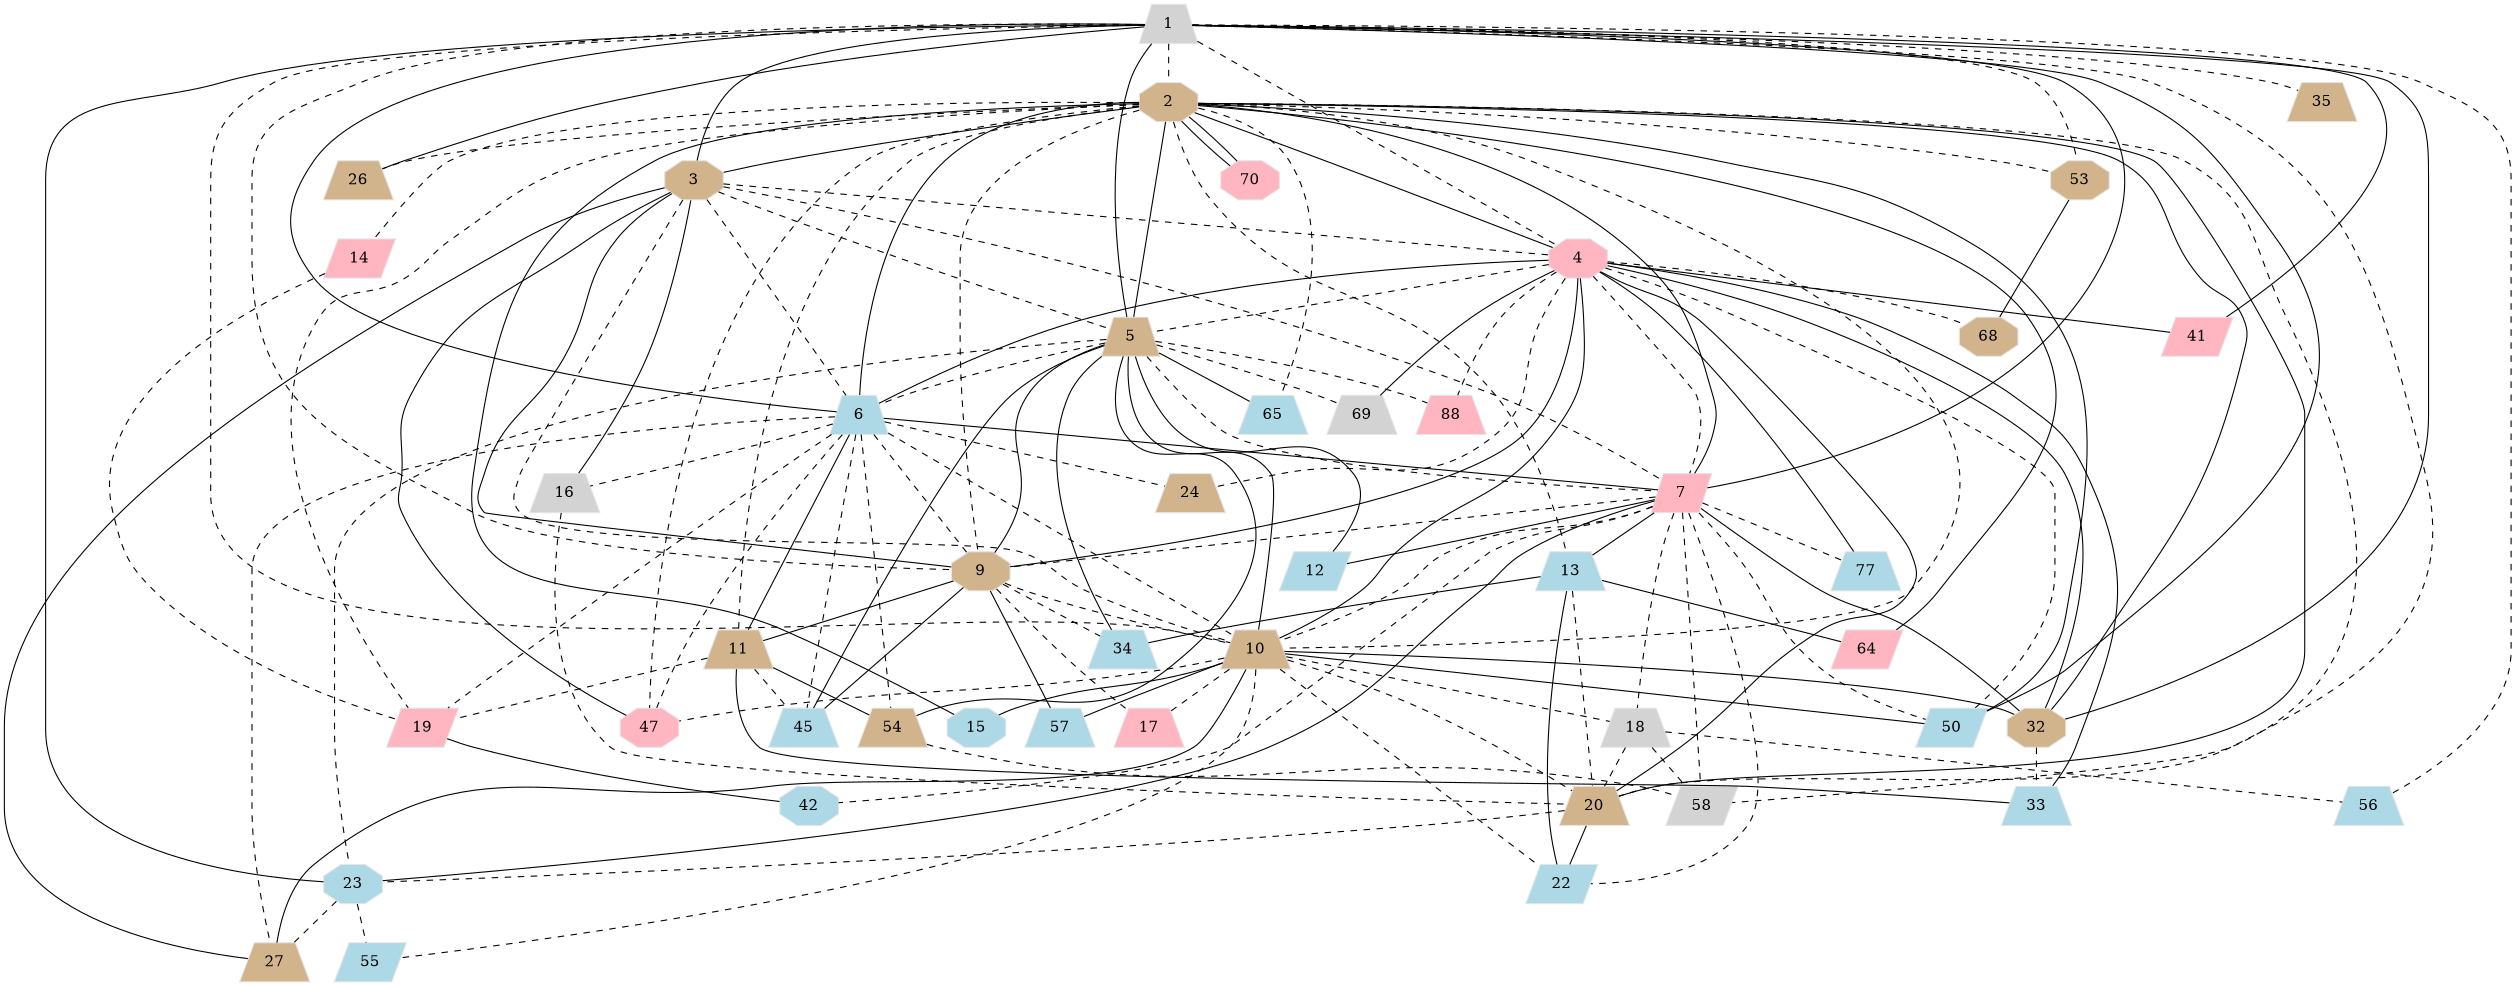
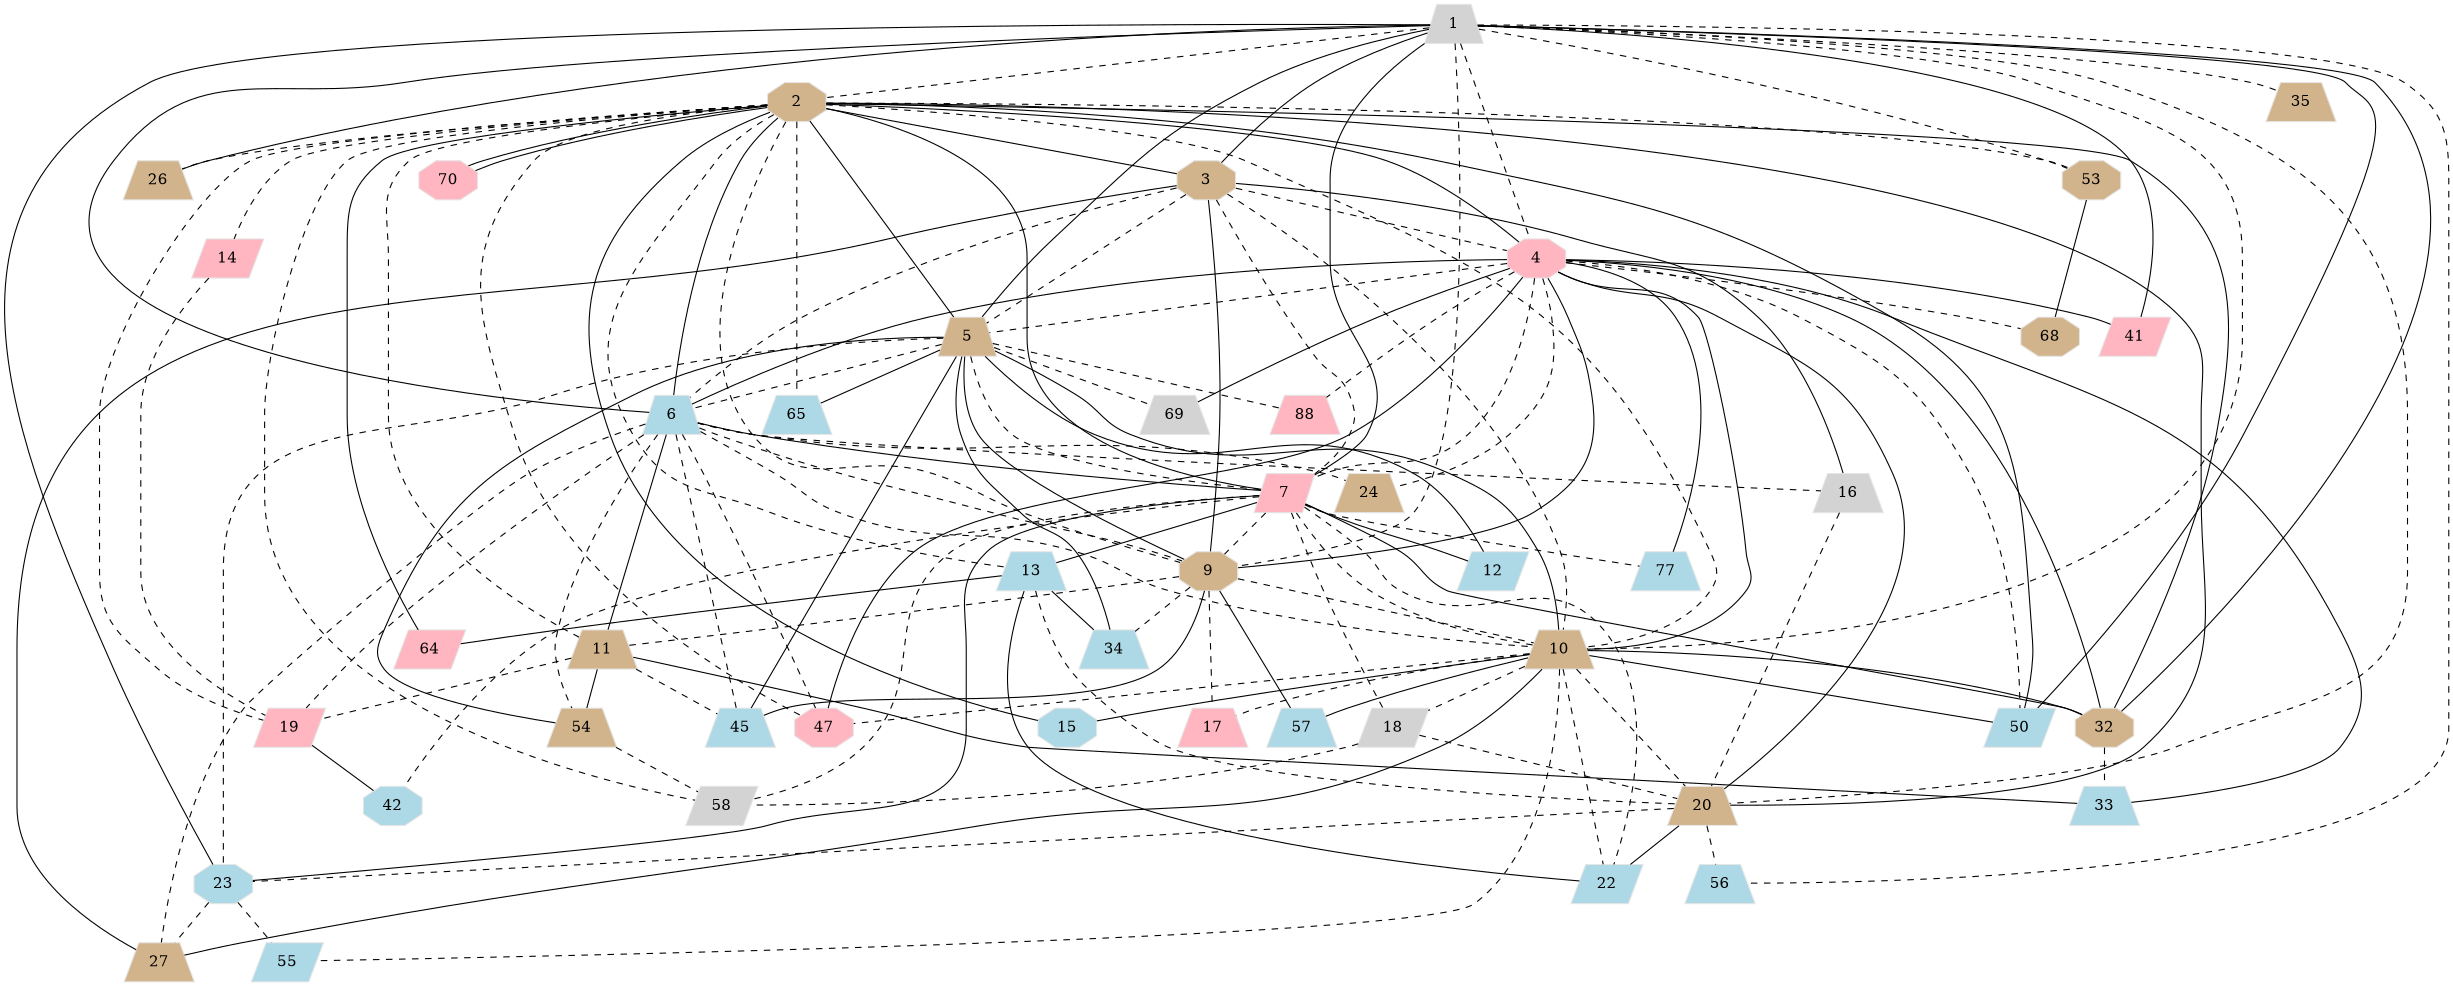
edge "3" -- "47": now "4" -- "47"
edge "9" -- "11": style solid -> dashed
edge "7" -- "50": removed
node "18": shape trapezium -> parallelogram
edge "18" -- "56": now "20" -- "56"
